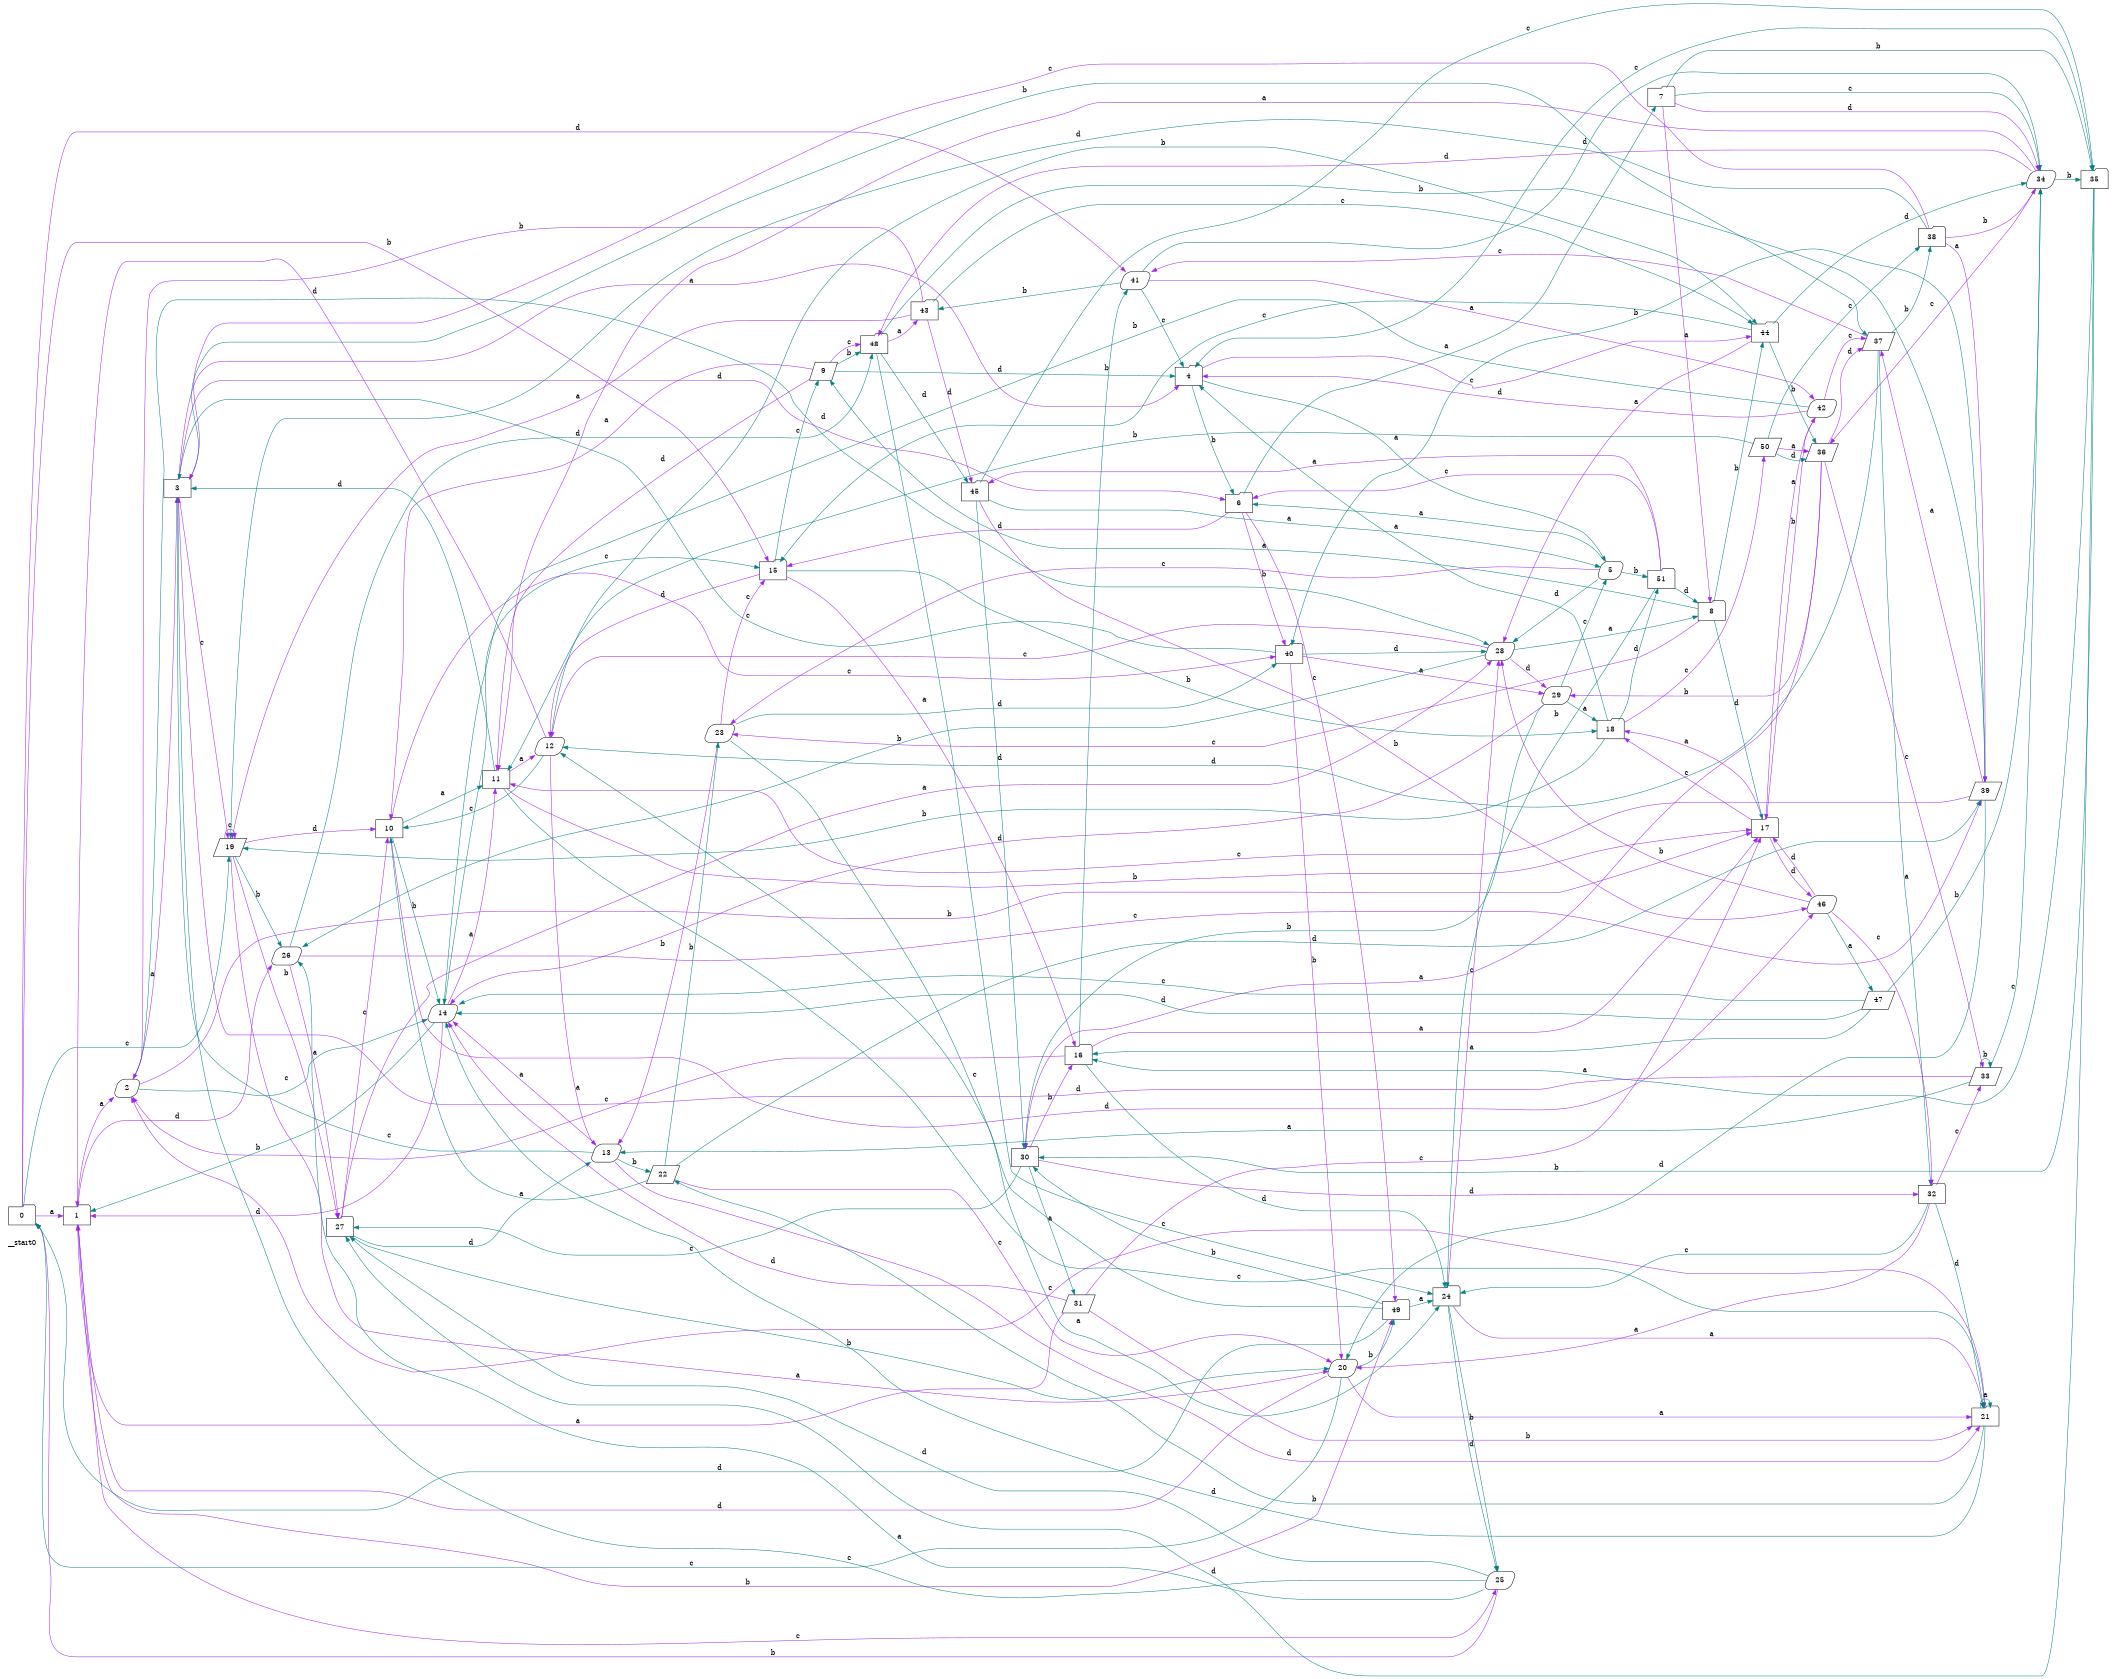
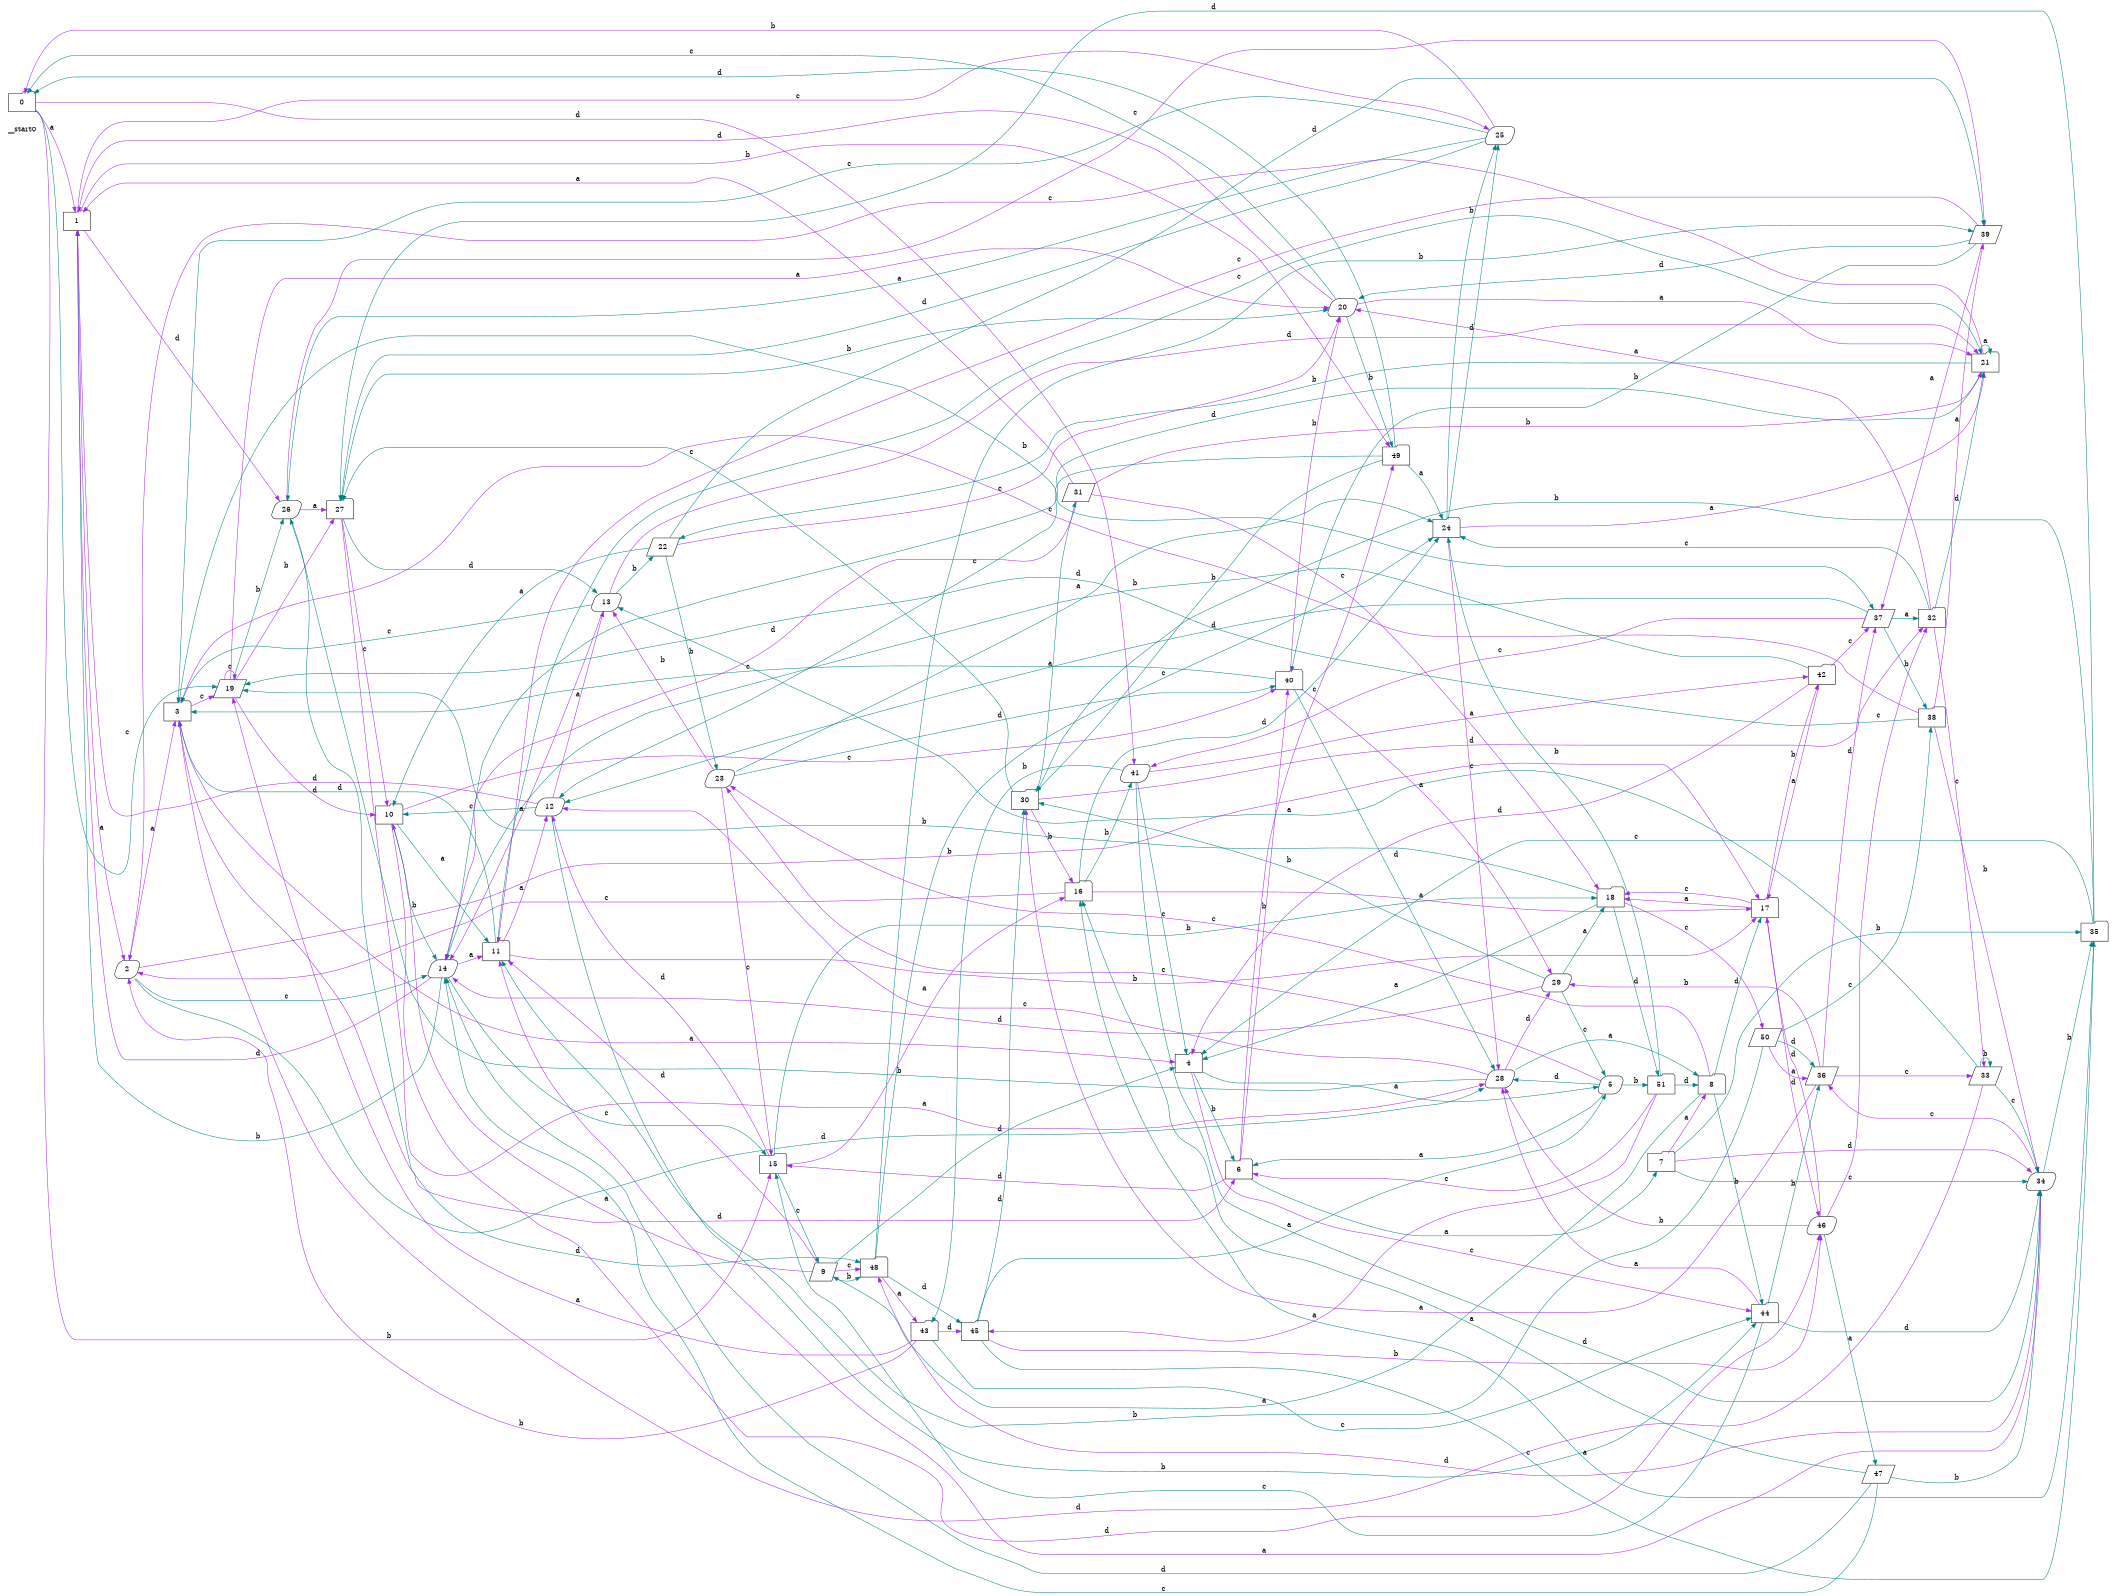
node "42": shape parallelogram -> folder
edge "31" -> "17": now "31" -> "18"
